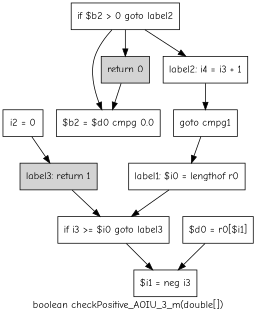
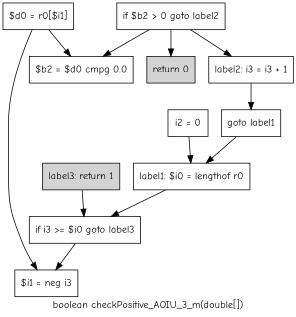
node "label2: i4 = i3 + 1": label "label2: i4 = i3 + 1" -> "label2: i3 = i3 + 1"
edge "return 0" -> "$b2 = $d0 cmpg 0.0": now "$d0 = r0[$i1]" -> "$b2 = $d0 cmpg 0.0"
node "goto cmpg1": label "goto cmpg1" -> "goto label1"
edge "i2 = 0" -> "label3: return 1": now "i2 = 0" -> "label1: $i0 = lengthof r0"
